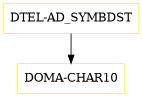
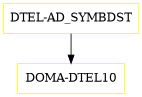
node "DOMA-CHAR10": label "DOMA-CHAR10" -> "DOMA-DTEL10"
